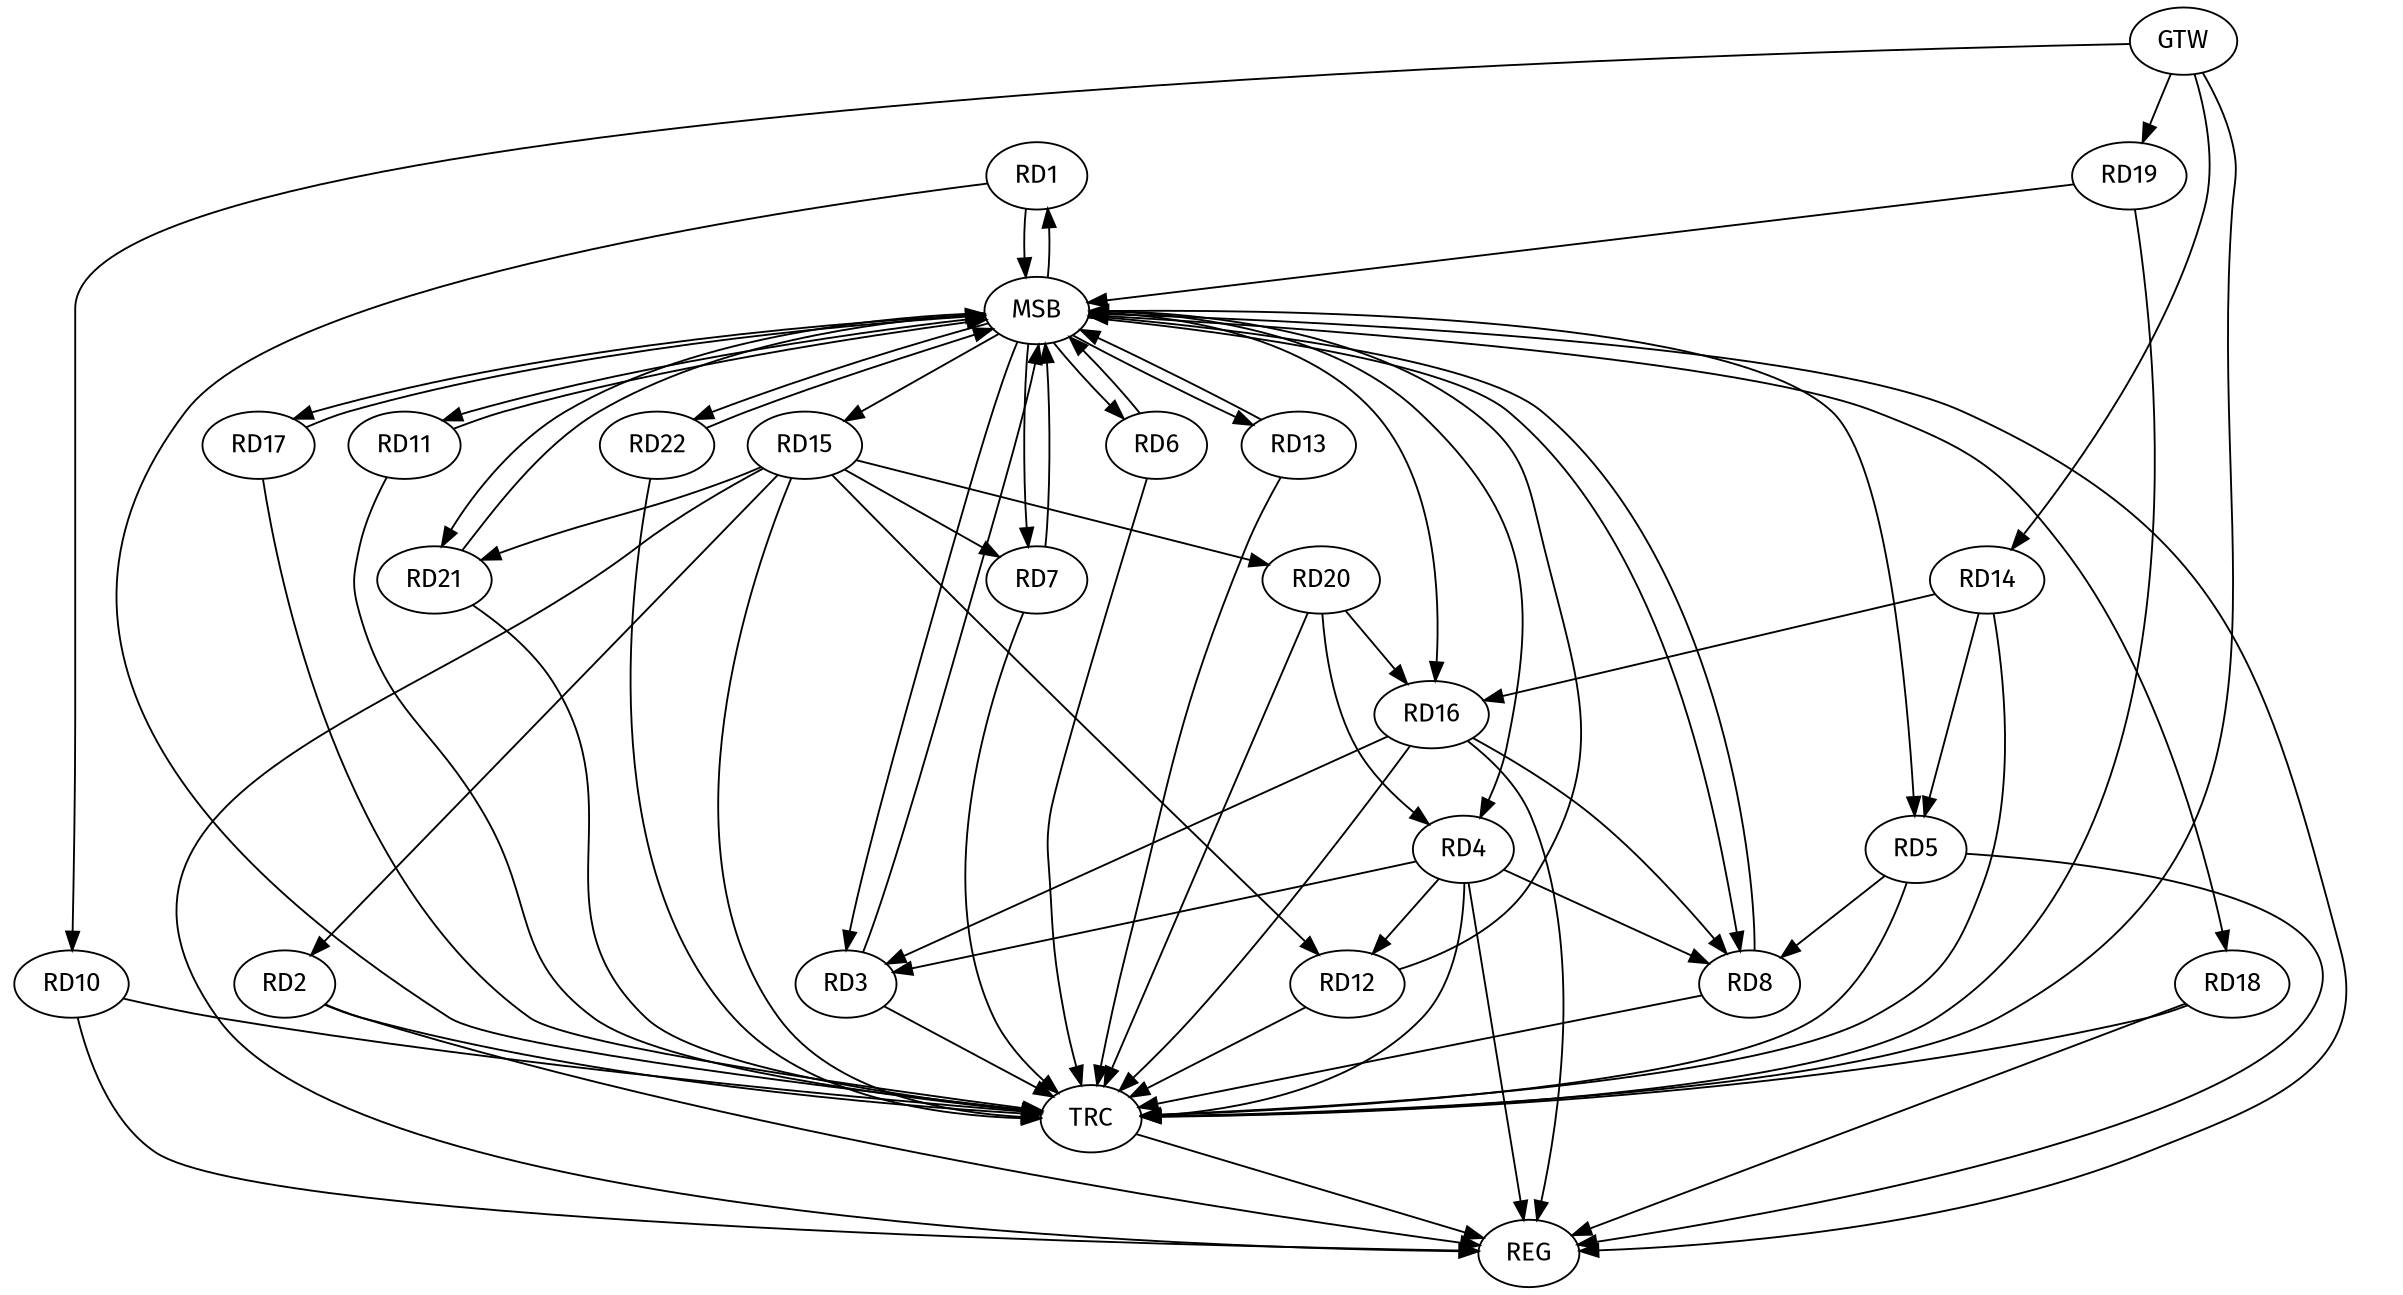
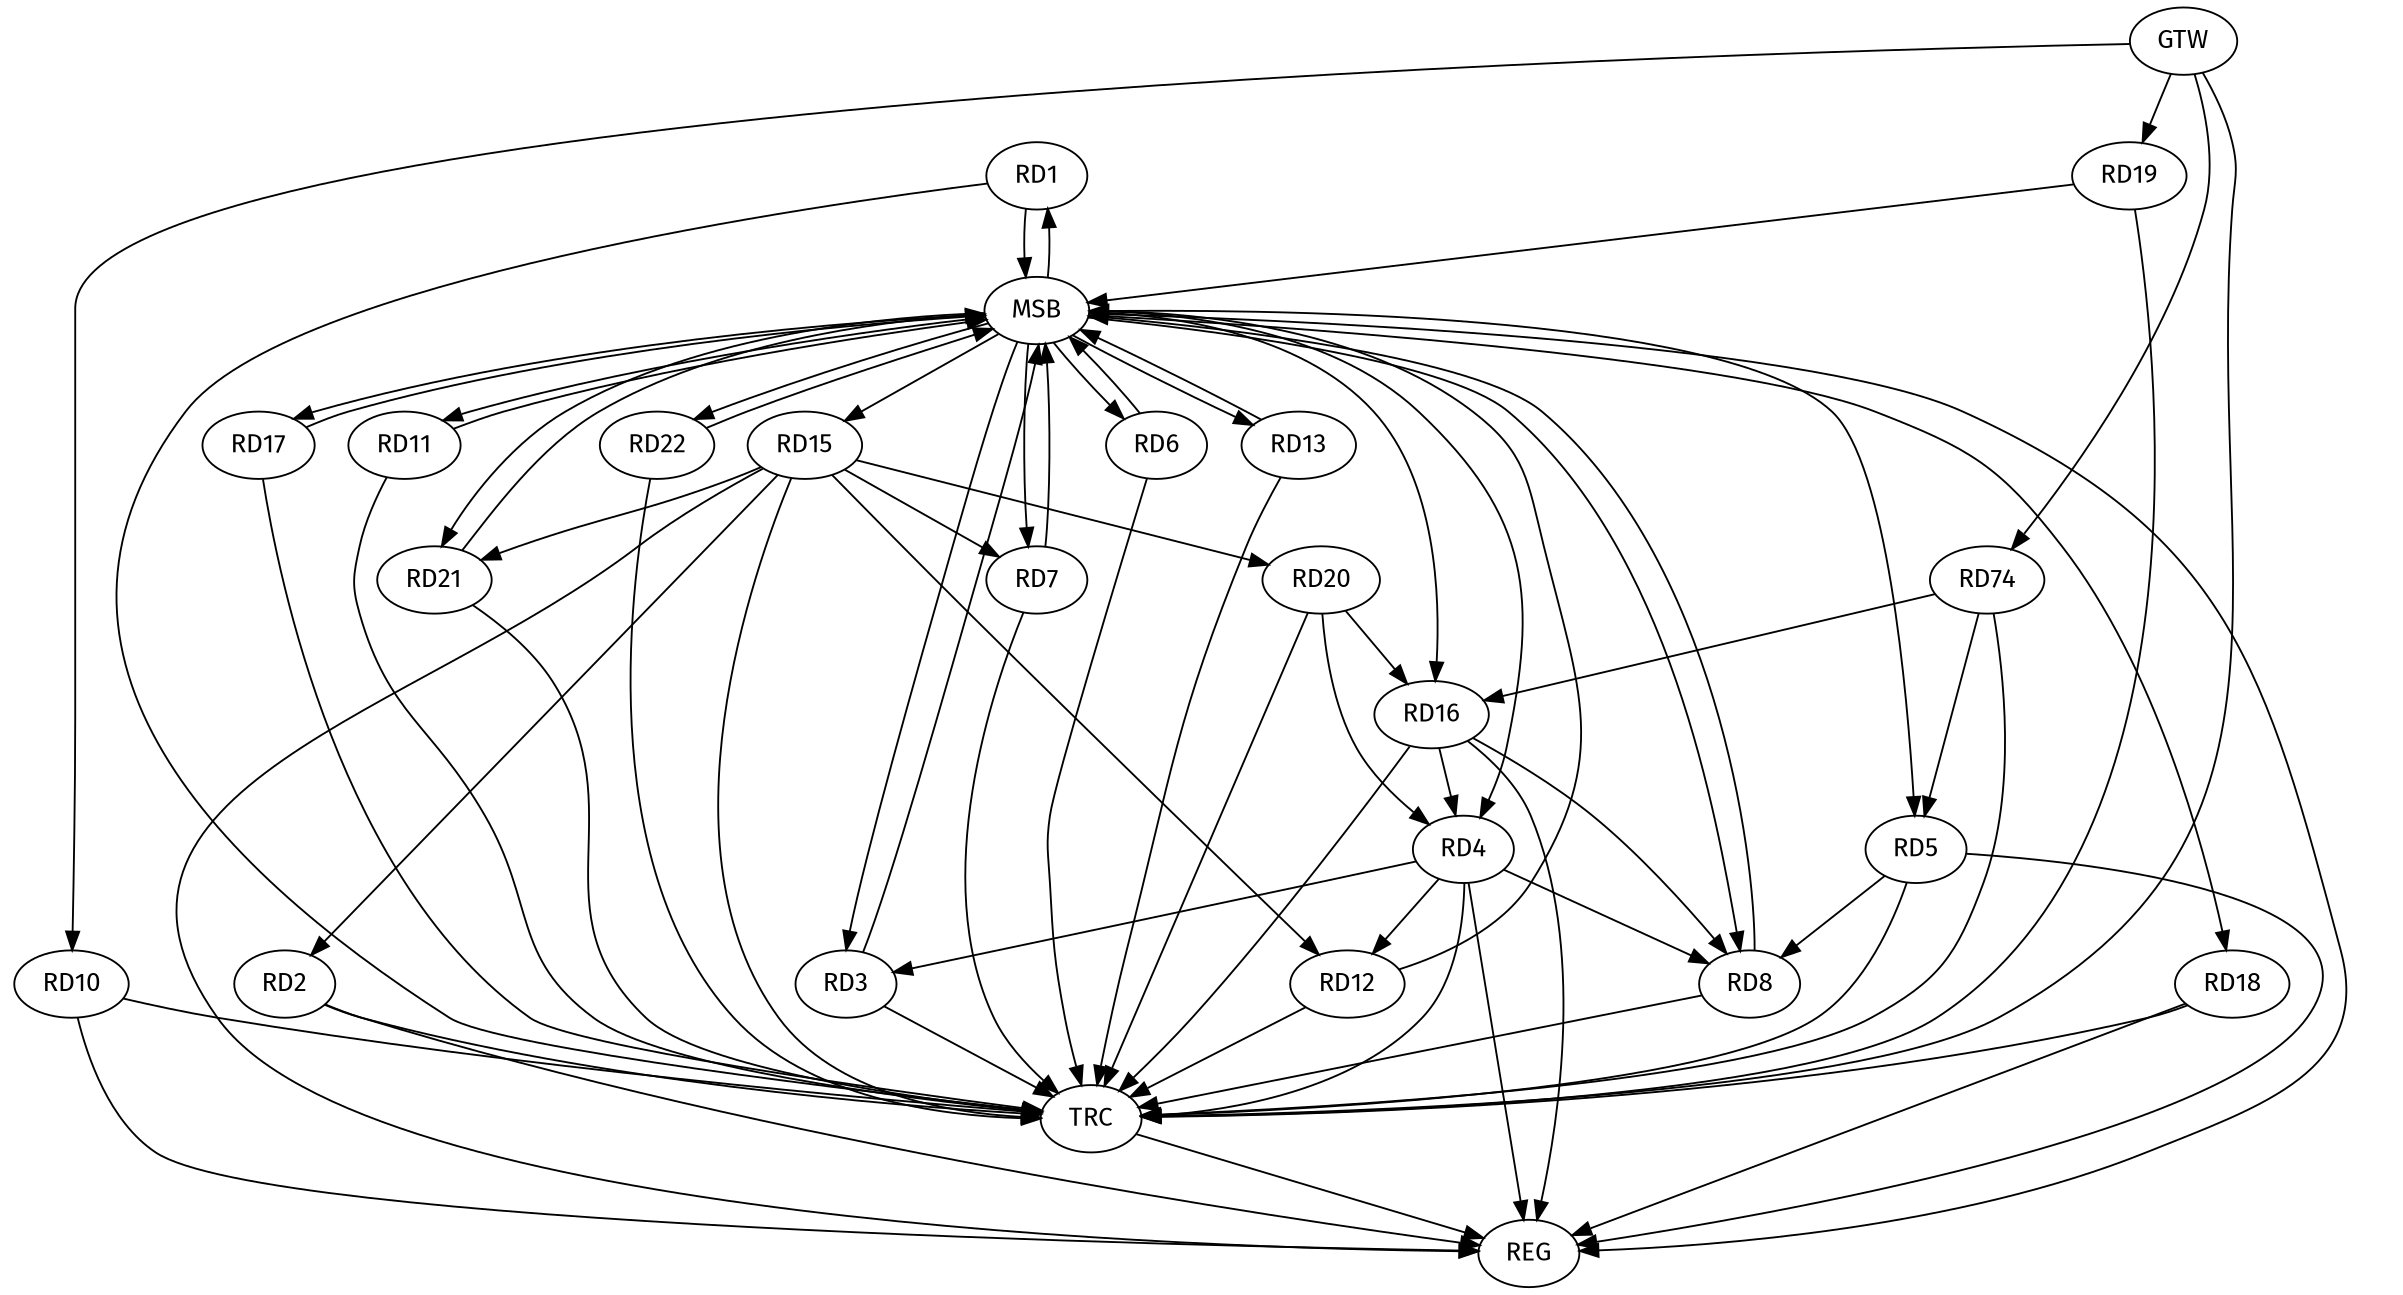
node "RD14": label "RD14" -> "RD74"
edge "RD16" -> "RD3": now "RD16" -> "RD4"
